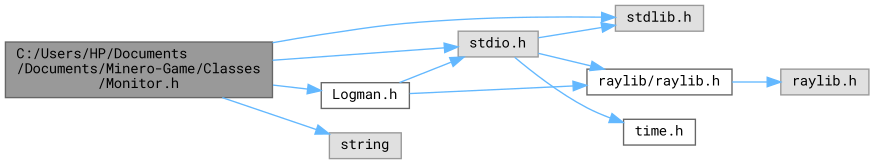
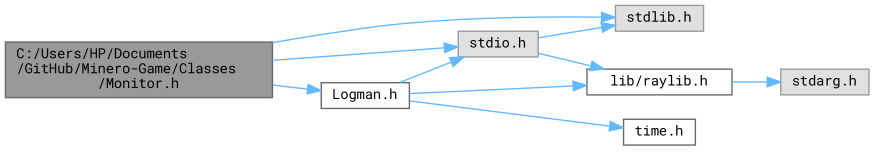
node "C:/Users/HP/Documents /Documents/Minero-Game/Classes /Monitor.h": label "C:/Users/HP/Documents /Documents/Minero-Game/Classes /Monitor.h" -> "C:/Users/HP/Documents /GitHub/Minero-Game/Classes /Monitor.h"
node "raylib/raylib.h": label "raylib/raylib.h" -> "lib/raylib.h"
node "raylib.h": label "raylib.h" -> "stdarg.h"
edge "stdio.h" -> "time.h": now "Logman.h" -> "time.h"
node "string": removed
